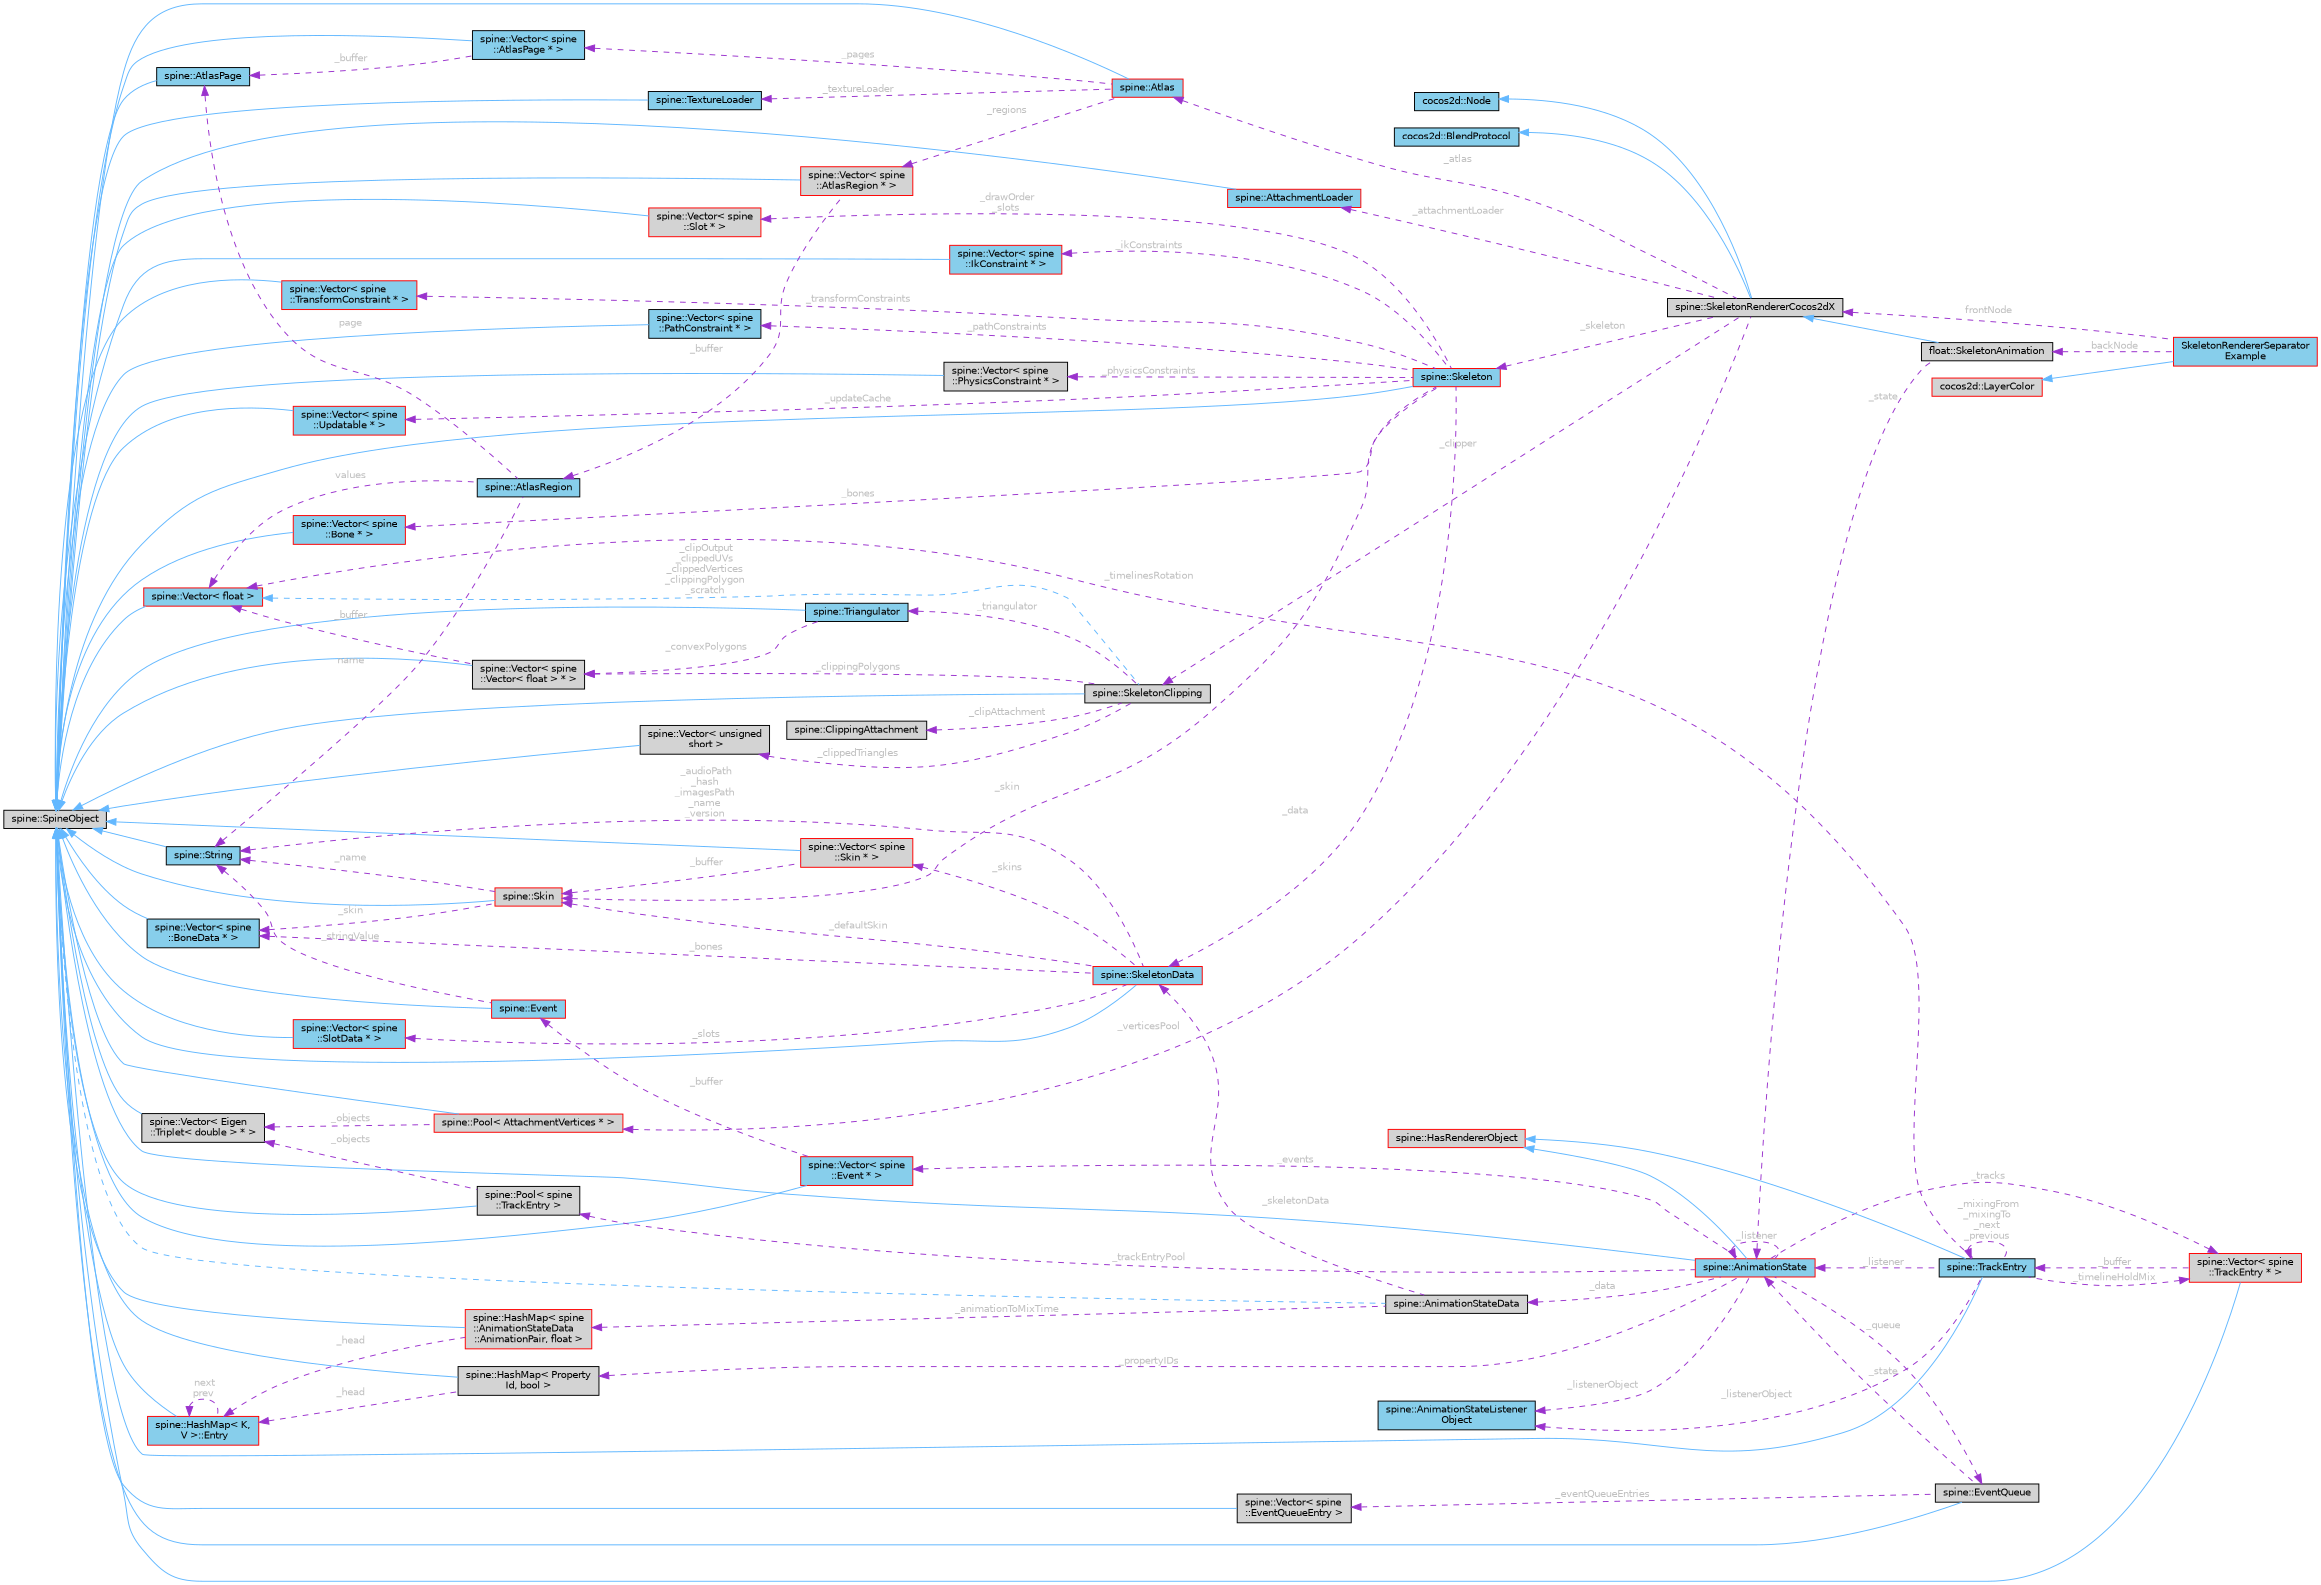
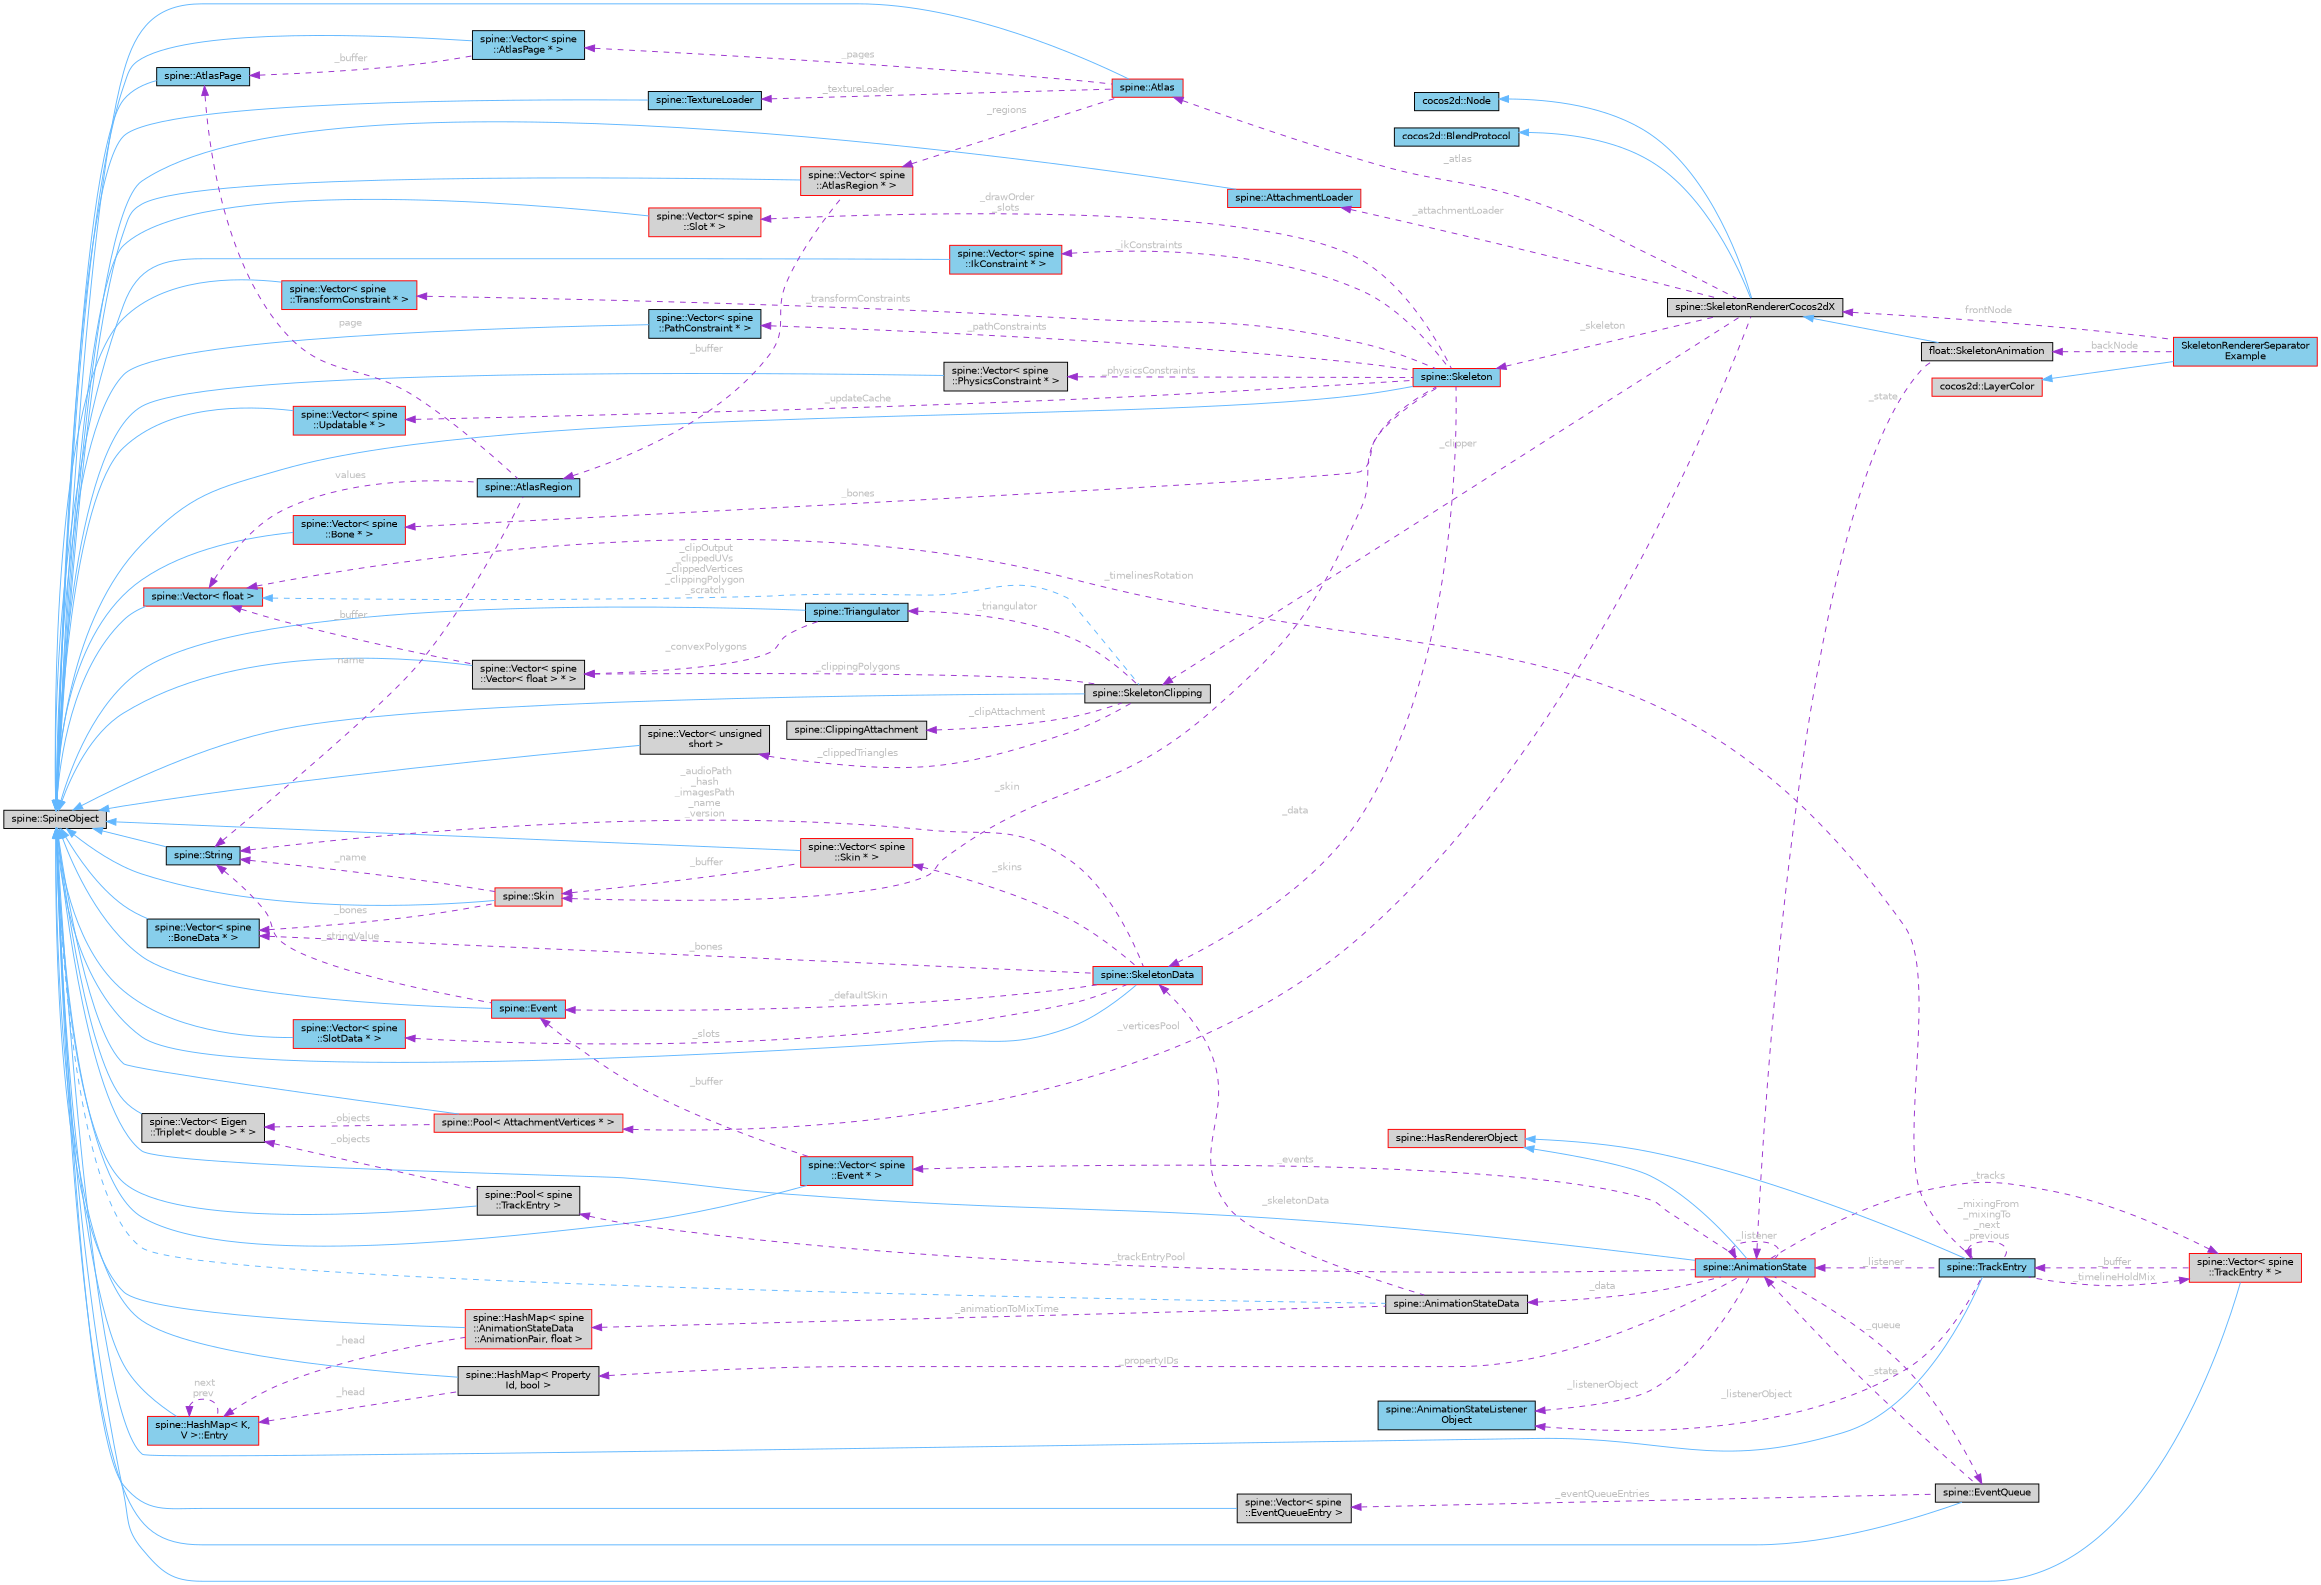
edge "spine::Skin" -> "spine::Vector< spine ::BoneData * >": label " _skin" -> " _bones"
edge "spine::SkeletonData" -> "spine::Skin": now "spine::SkeletonData" -> "spine::Event"
